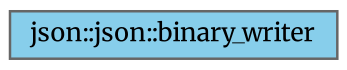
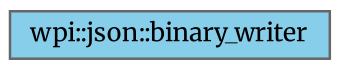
node "json::json::binary_writer": label "json::json::binary_writer" -> "wpi::json::binary_writer"
